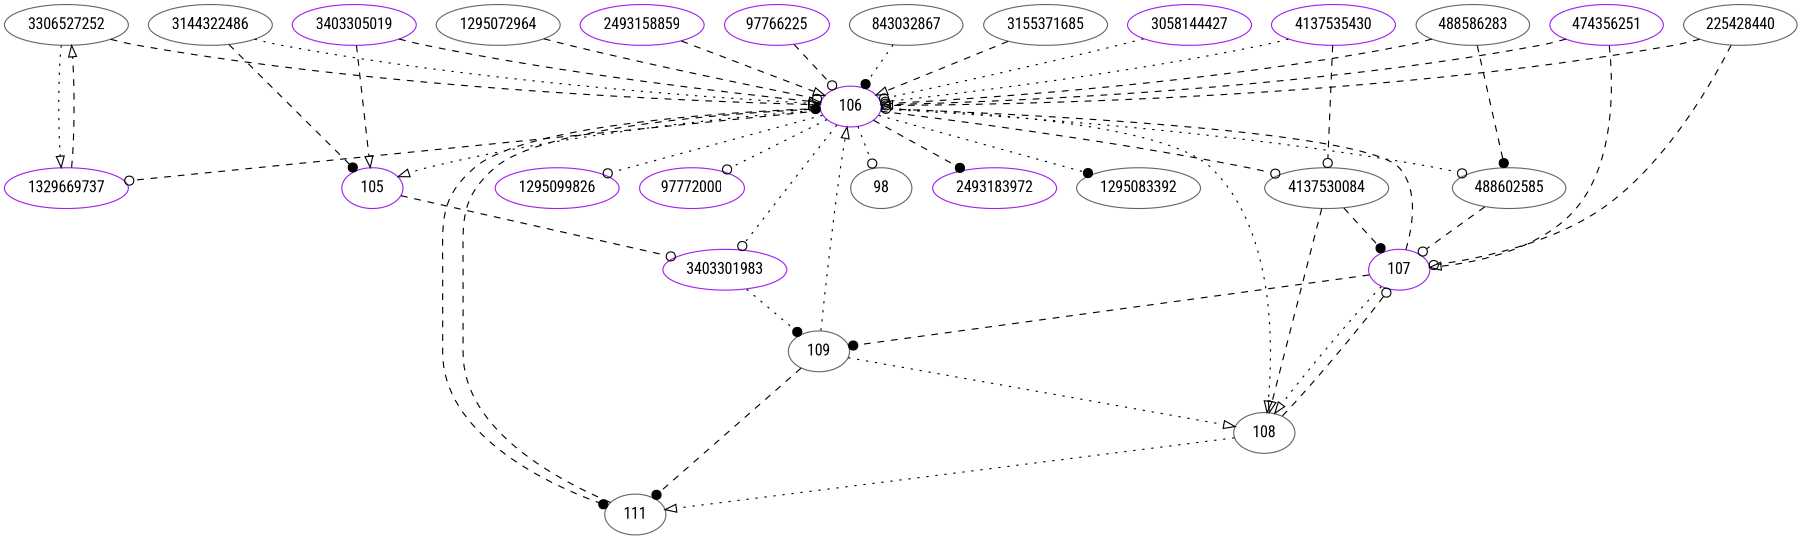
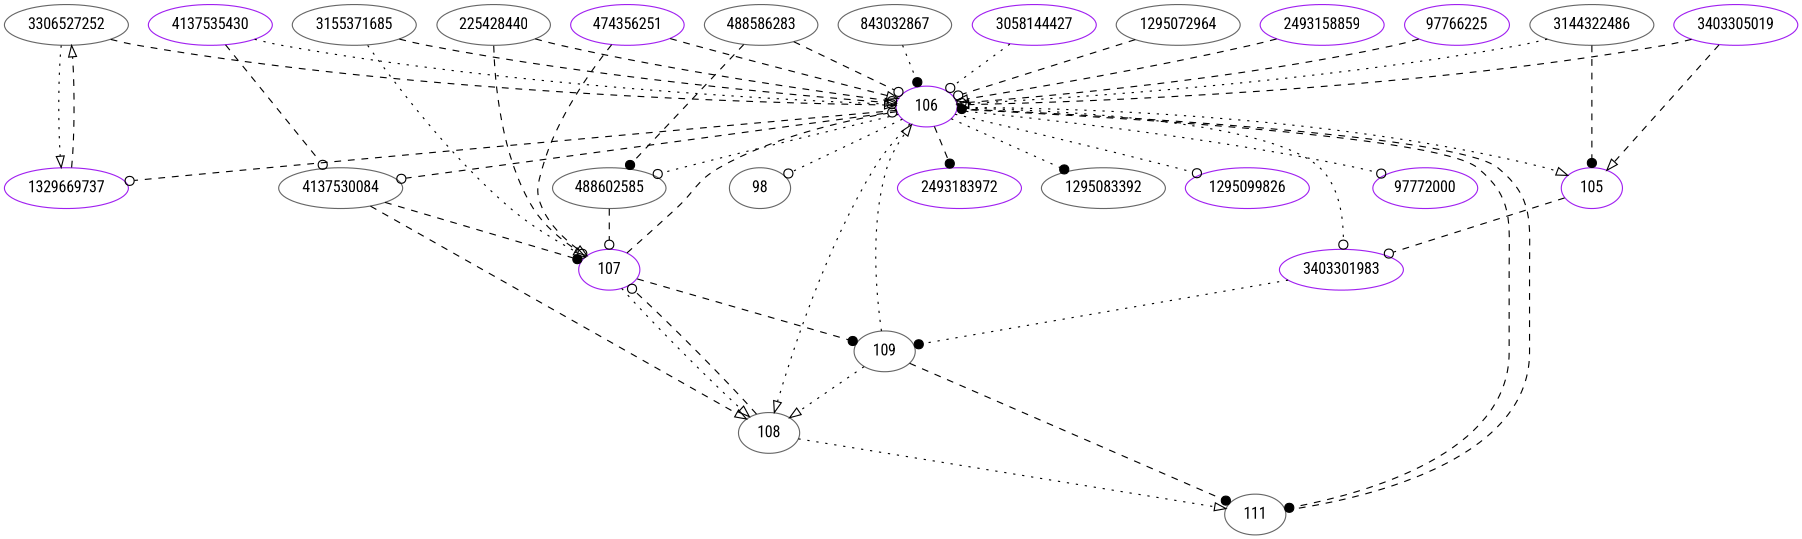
edge "3155371685" -> "107": added
